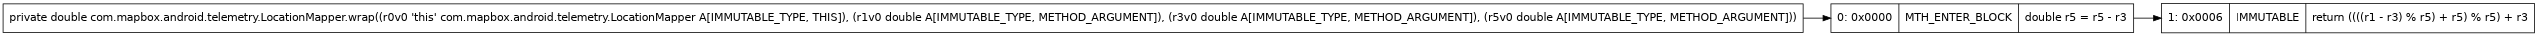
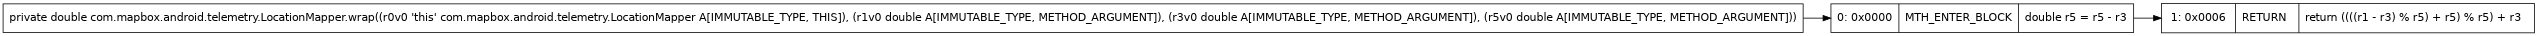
node "1: 0x0006": text "IMMUTABLE" -> "RETURN"
